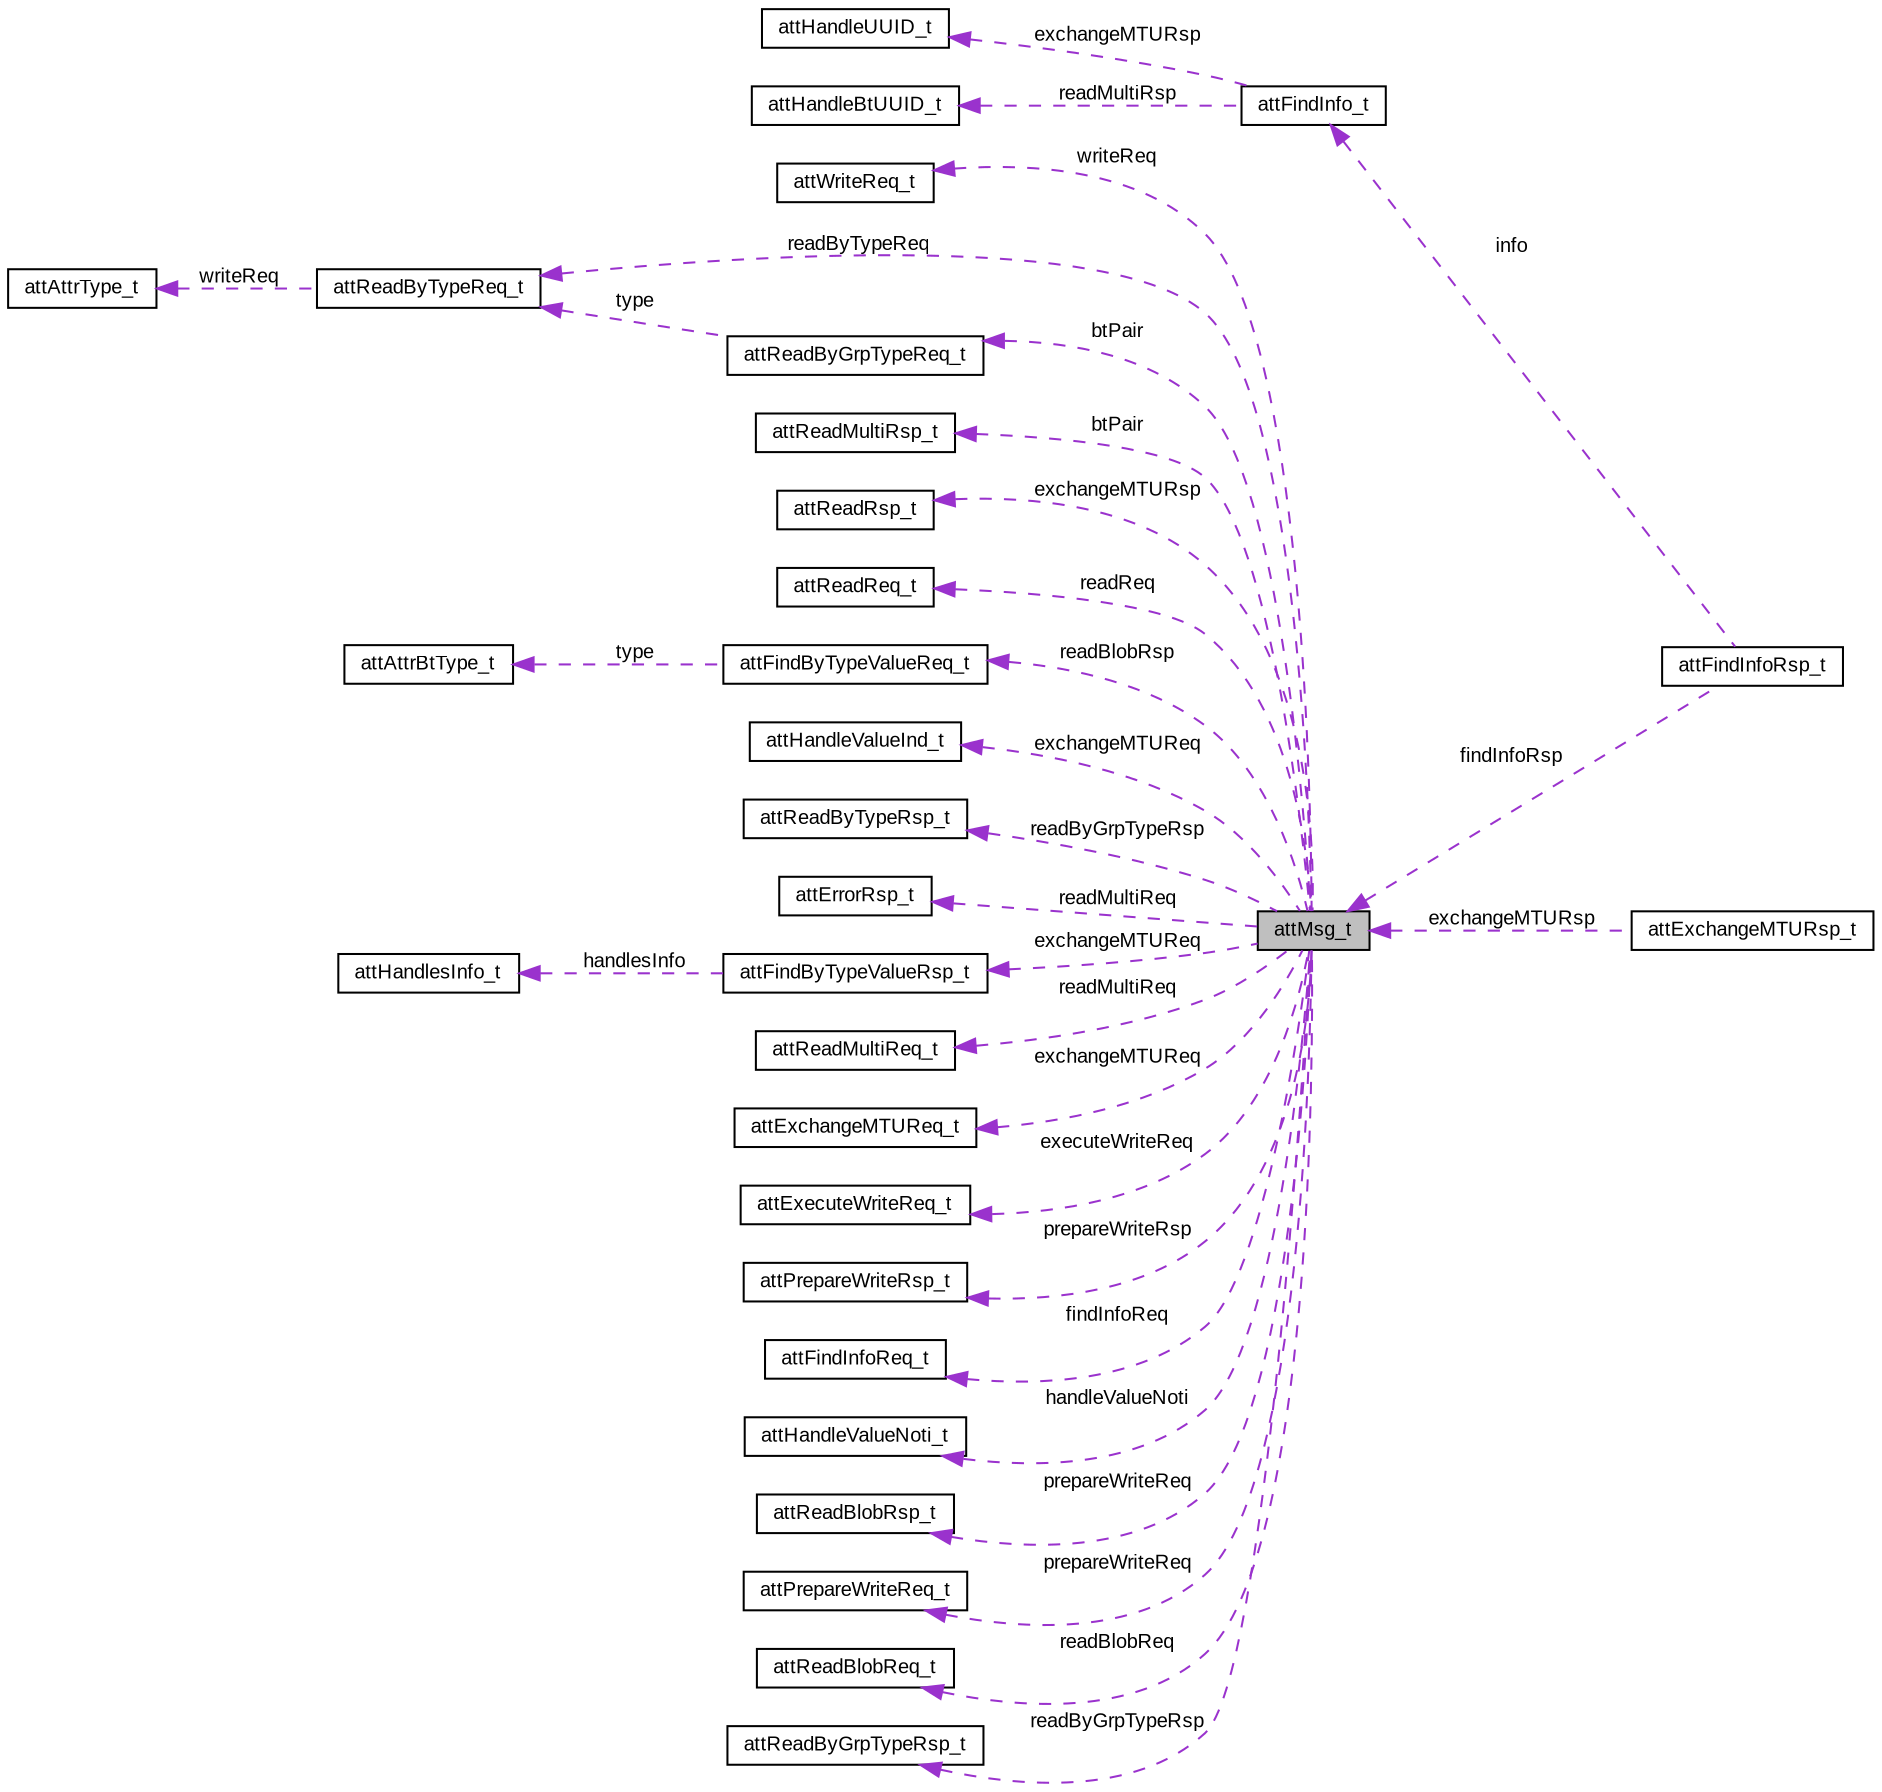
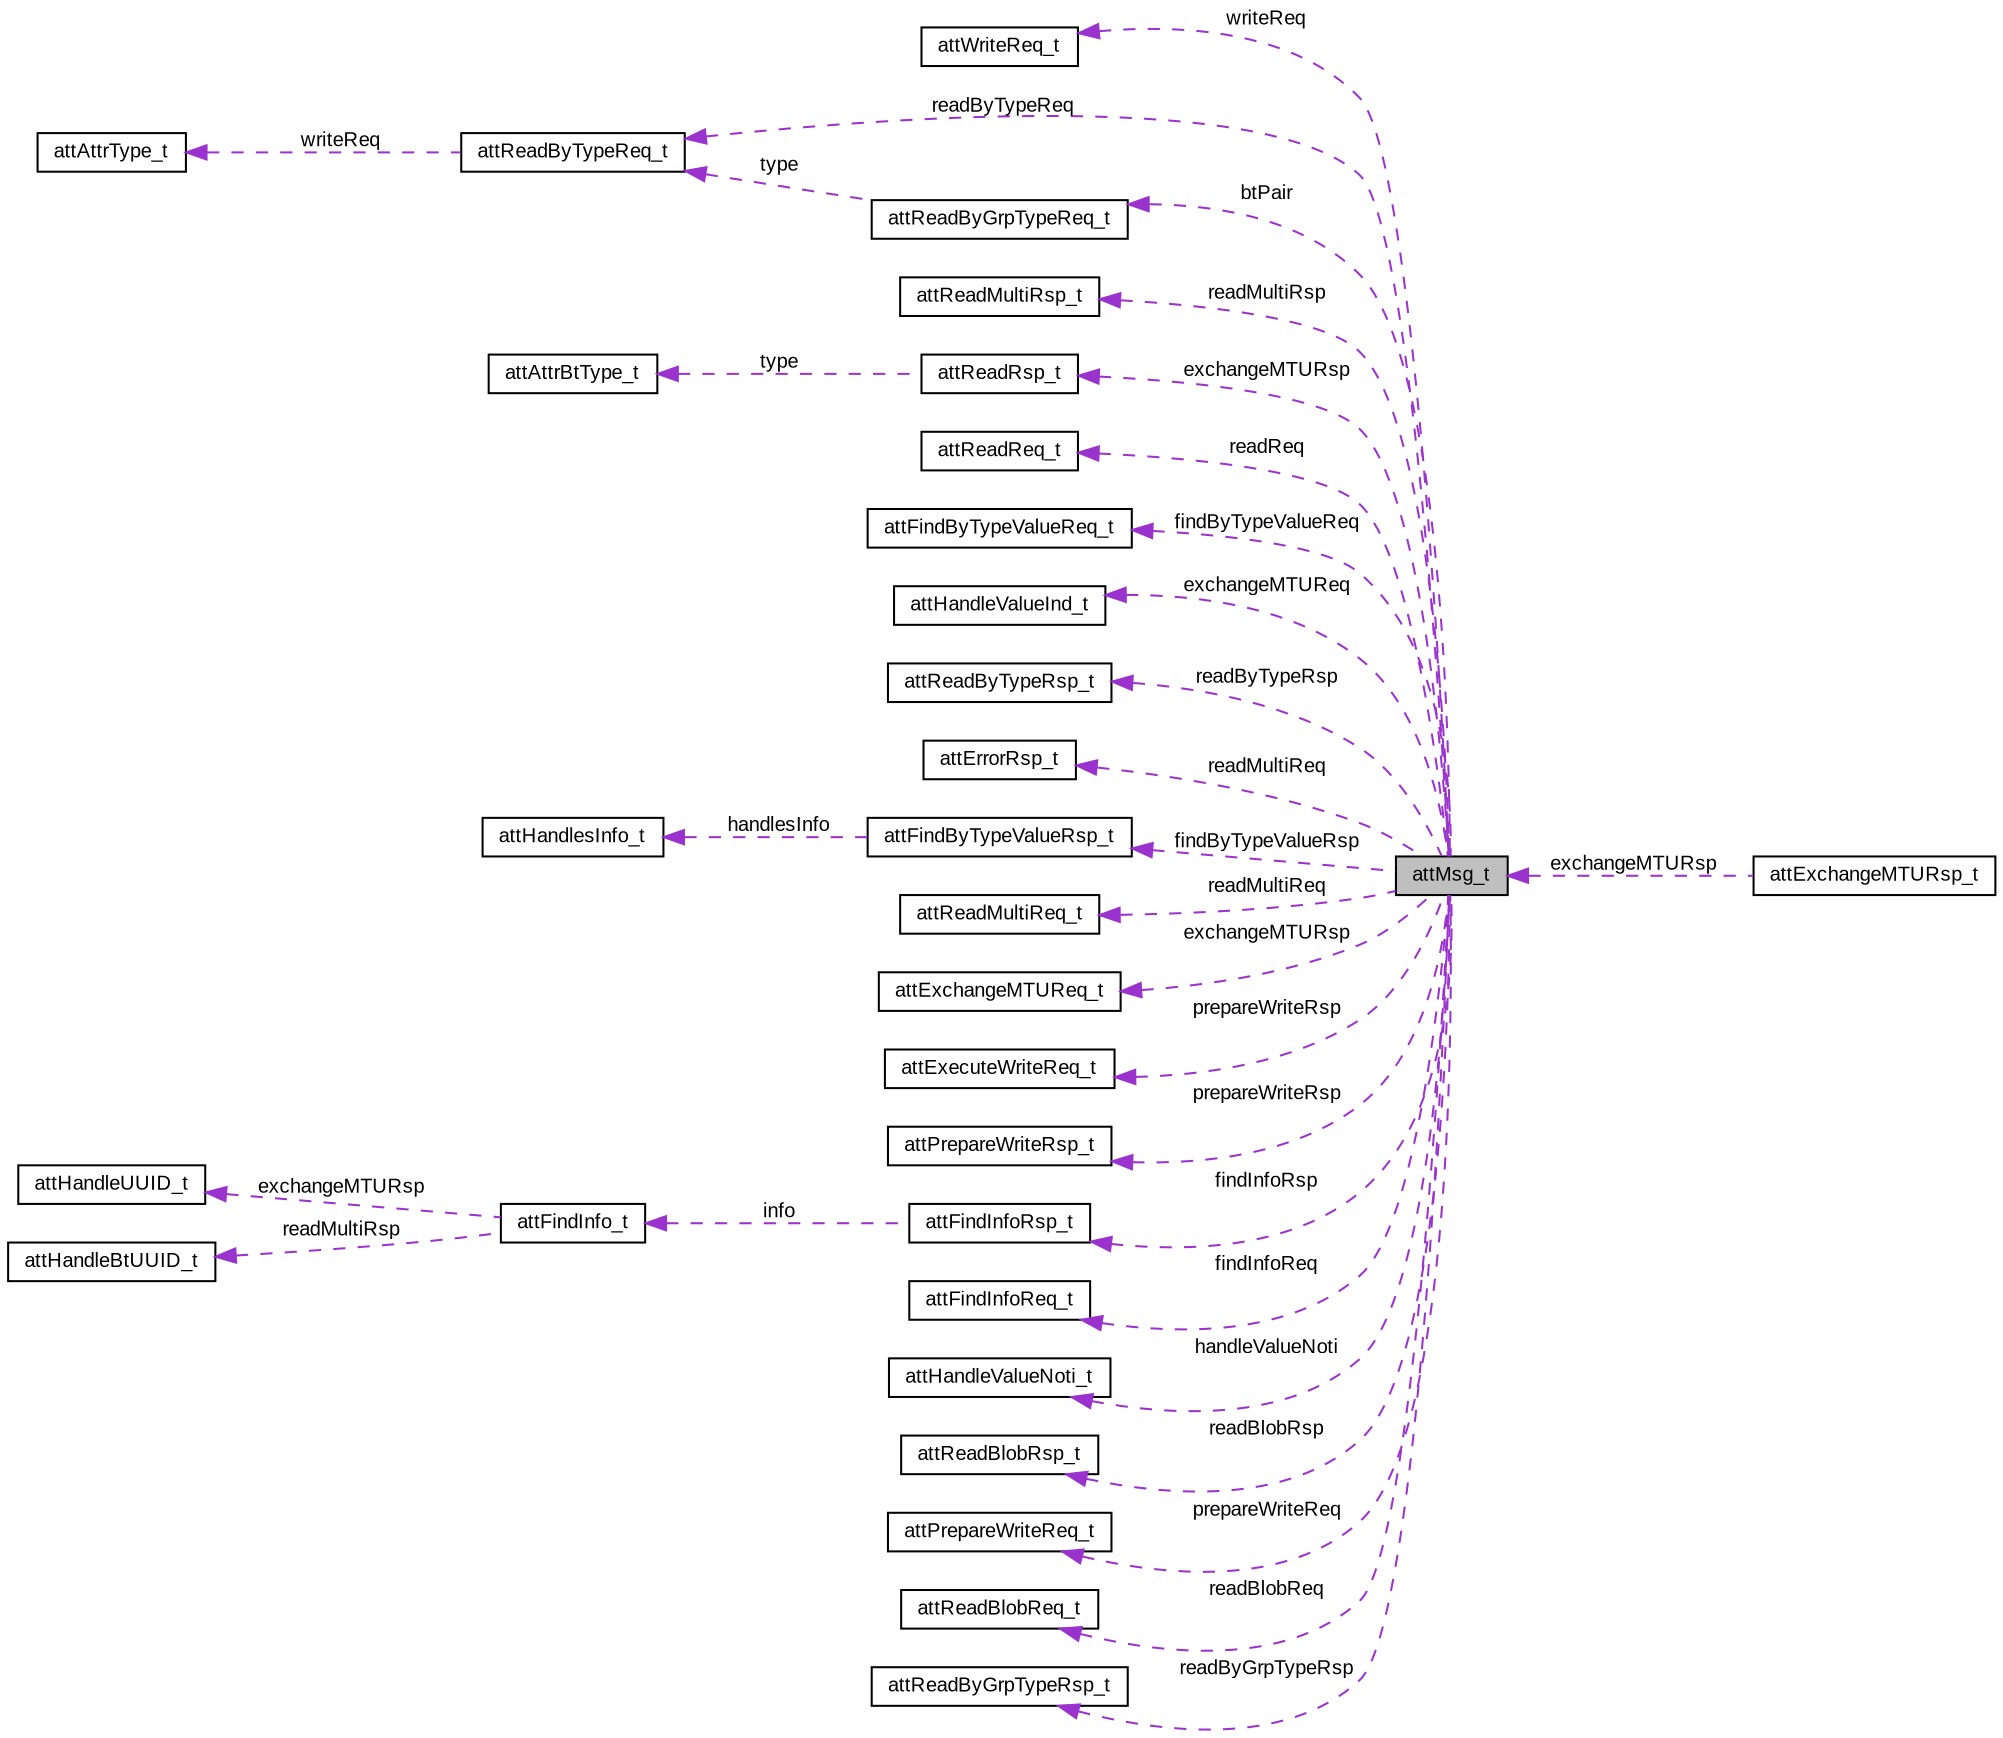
edge "attMsg_t" -> "attReadMultiRsp_t": label " btPair" -> " readMultiRsp"
edge "attMsg_t" -> "attFindByTypeValueReq_t": label " readBlobRsp" -> " findByTypeValueReq"
edge "attFindByTypeValueReq_t" -> "attAttrBtType_t": now "attReadRsp_t" -> "attAttrBtType_t"
edge "attFindInfoRsp_t" -> "attMsg_t": reversed
edge "attMsg_t" -> "attReadByTypeRsp_t": label " readByGrpTypeRsp" -> " readByTypeRsp"
edge "attMsg_t" -> "attFindByTypeValueRsp_t": label " exchangeMTUReq" -> " findByTypeValueRsp"
edge "attMsg_t" -> "attExchangeMTUReq_t": label " exchangeMTUReq" -> " exchangeMTURsp"
edge "attMsg_t" -> "attExecuteWriteReq_t": label " executeWriteReq" -> " prepareWriteRsp"
edge "attMsg_t" -> "attReadBlobRsp_t": label " prepareWriteReq" -> " readBlobRsp"
